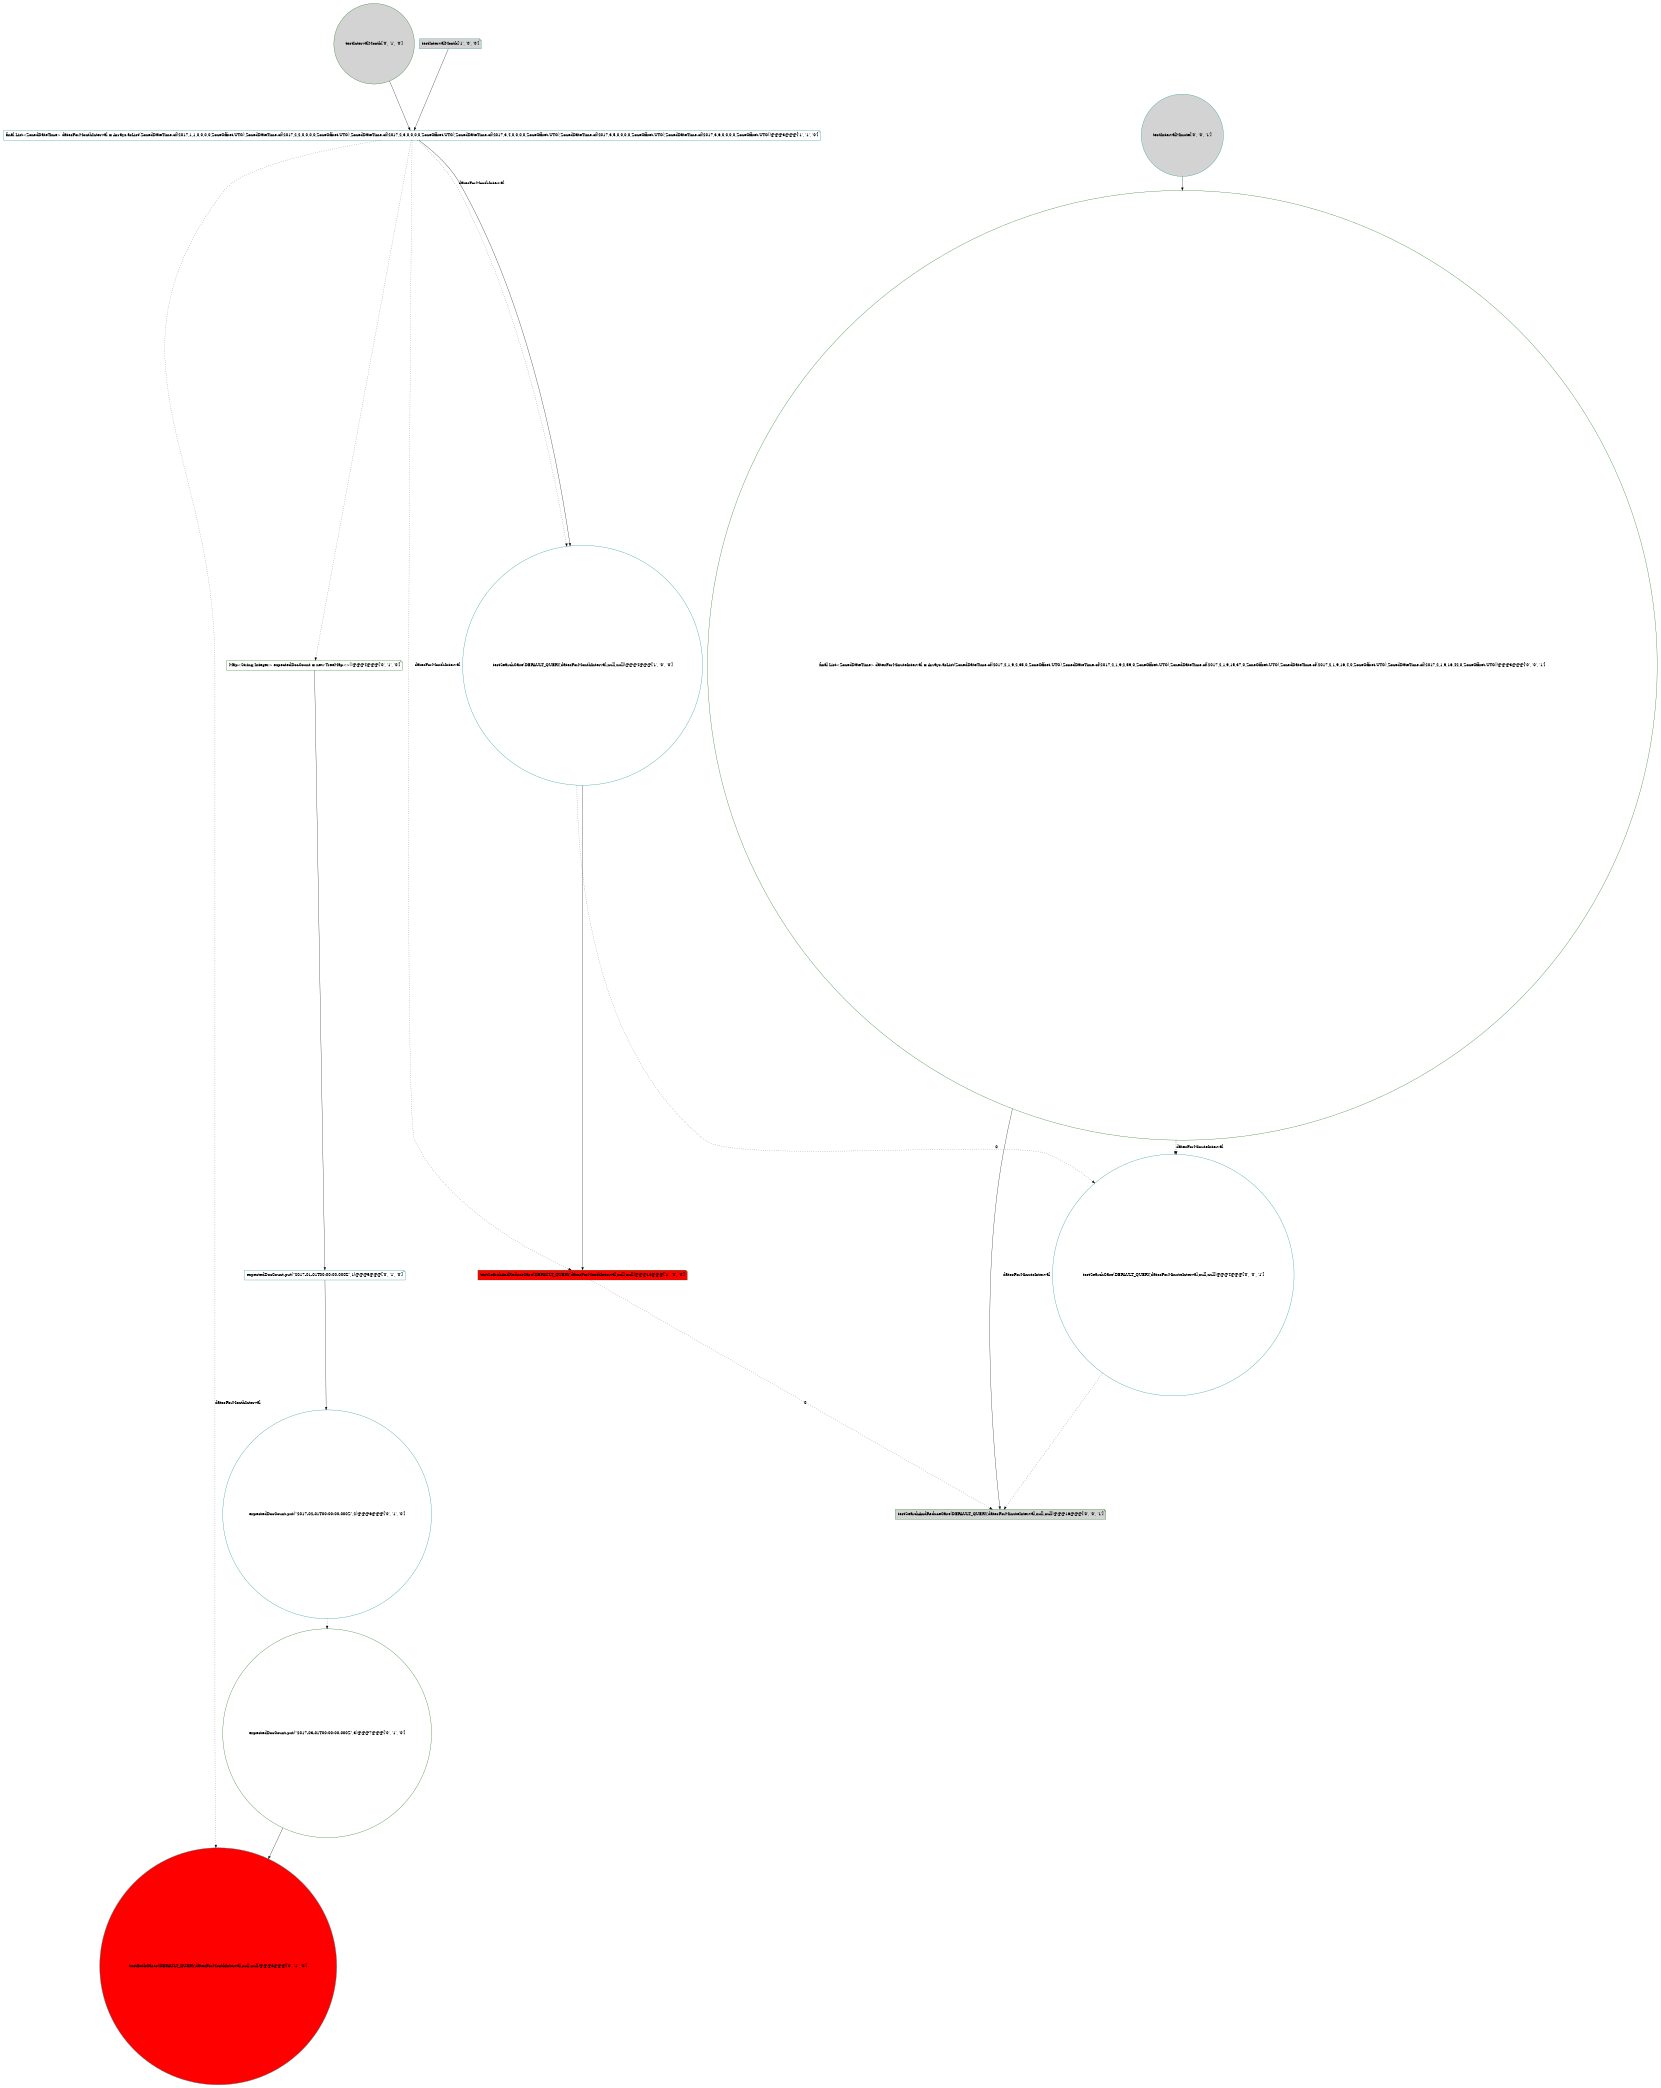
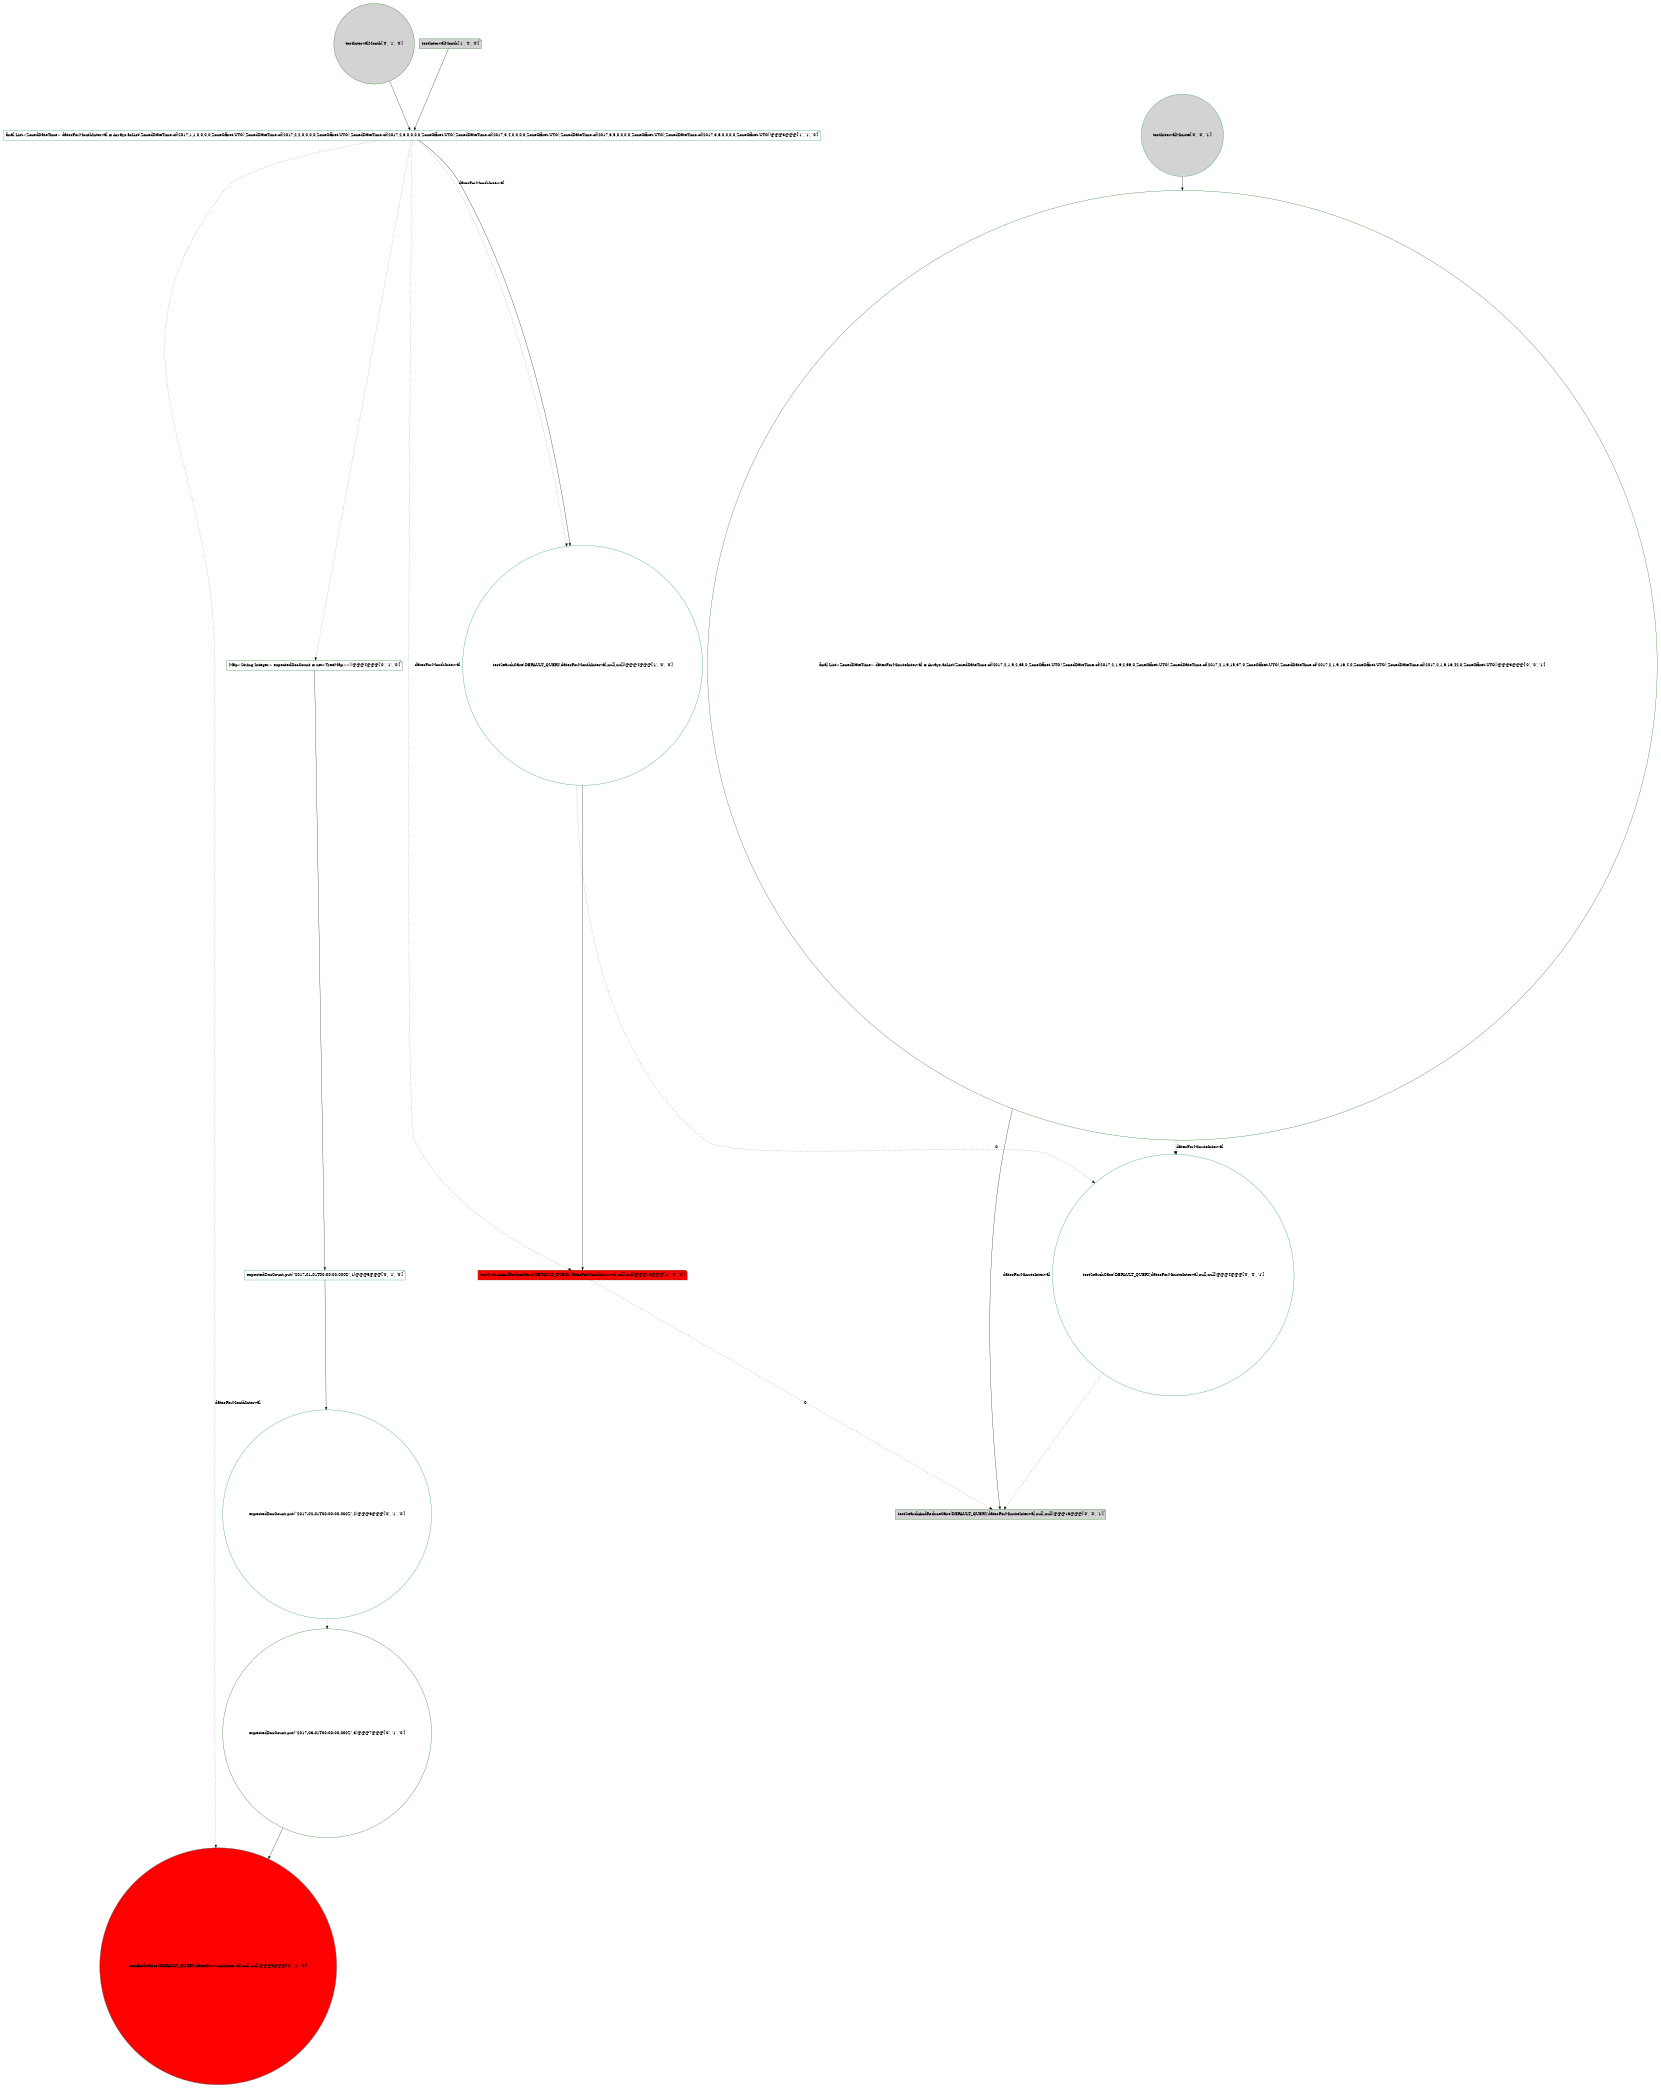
node "testIntervalMonth['1', '0', '0']": color teal -> darkgreen
